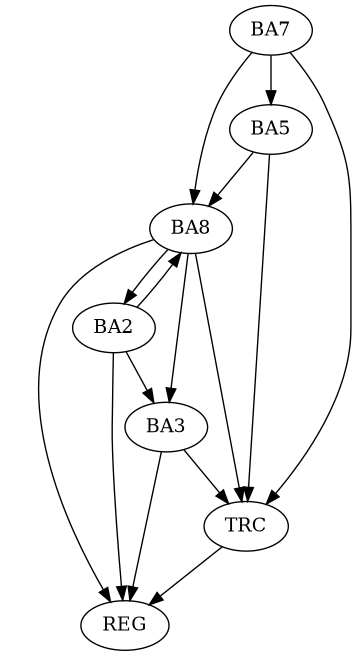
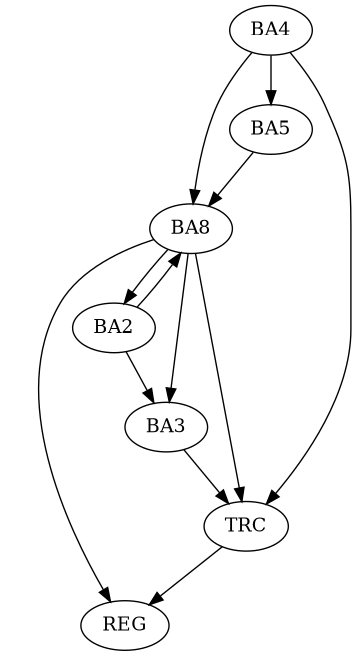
node "BA7": label "BA7" -> "BA4"
edge "BA5" -> "TRC": removed
edge "BA2" -> "REG": removed
edge "BA3" -> "REG": removed
